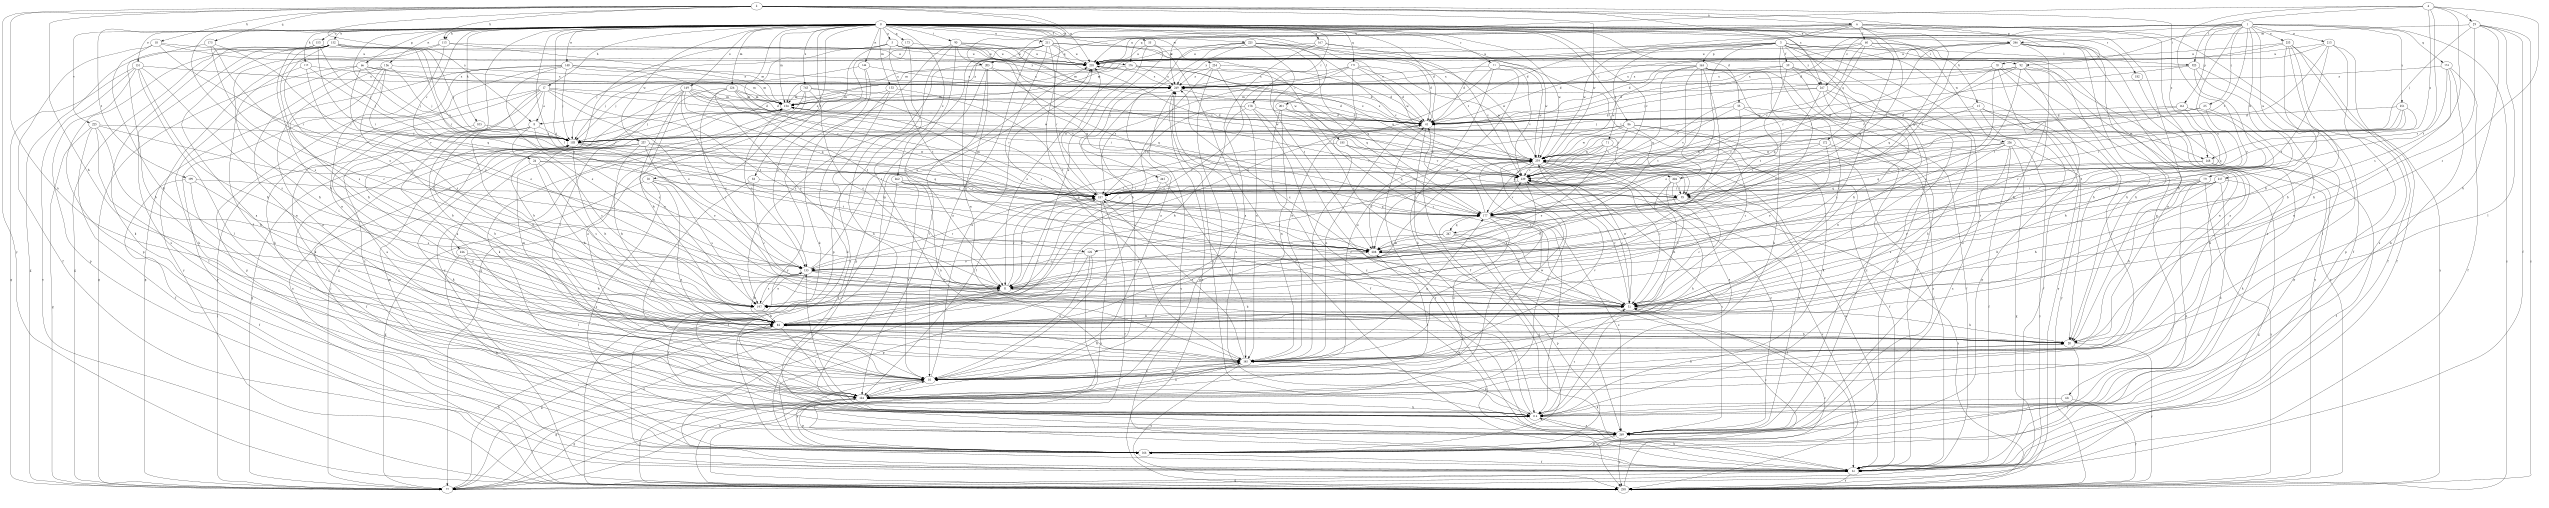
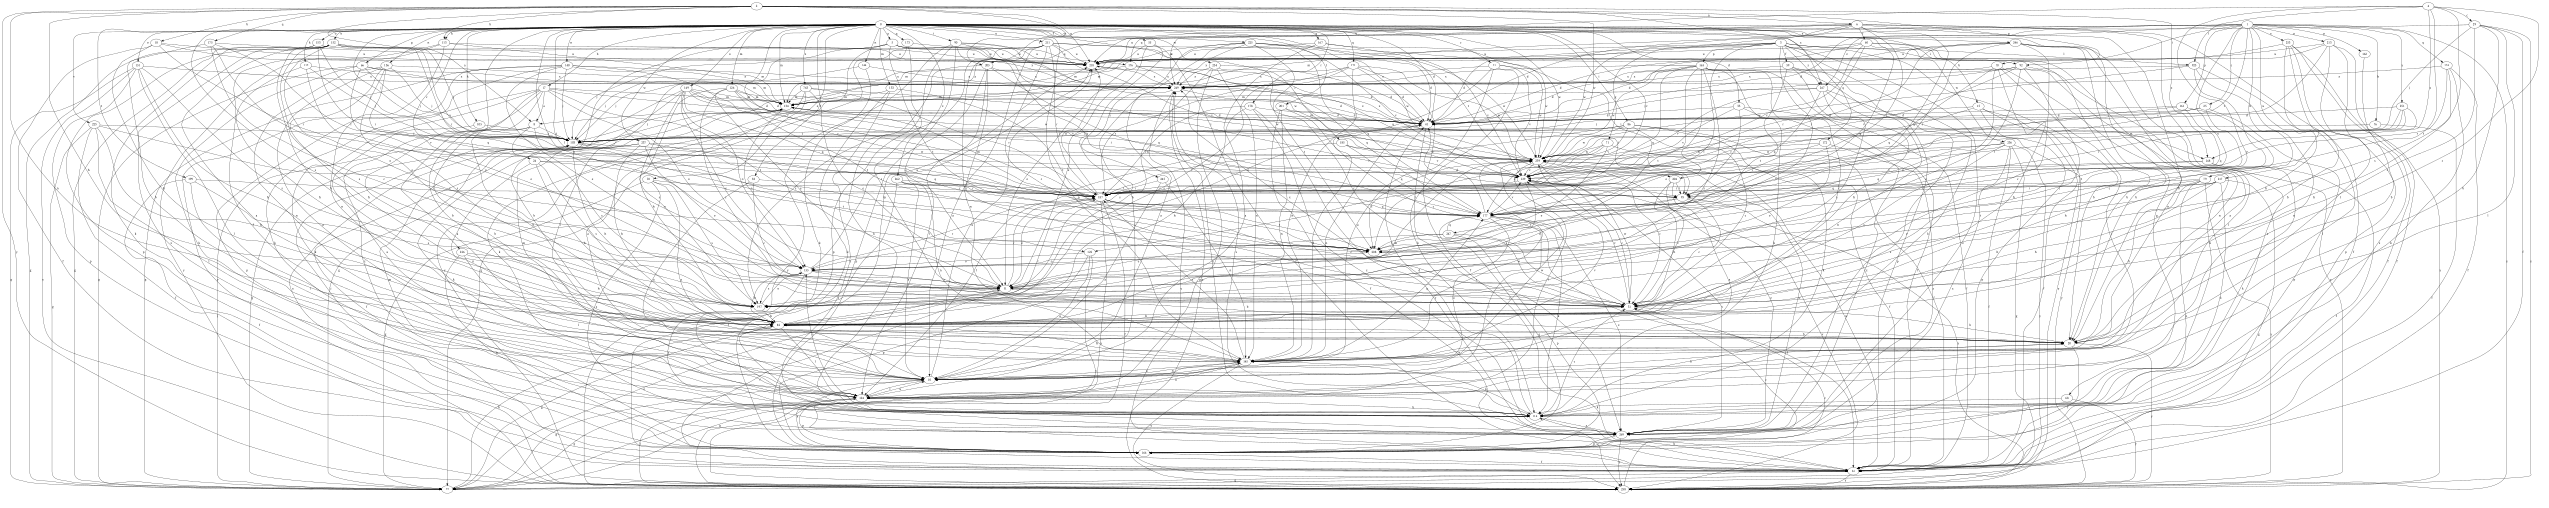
edge "29" -> "246": now "29" -> "134"
node "162": added
edge "253" -> "218": now "175" -> "218"
node "182": removed
edge "59" -> "41": now "165" -> "41"
node "76": added
edge "144" -> "155": now "149" -> "155"
edge "213" -> "208": now "213" -> "20"
edge "177" -> "247": reversed
edge "239" -> "114": removed, label "k"
edge "124" -> "208": removed, label "t"
